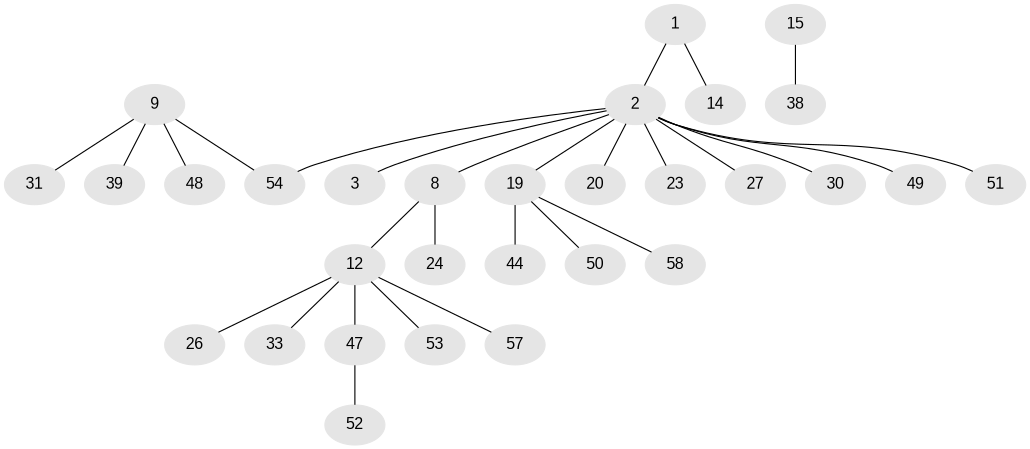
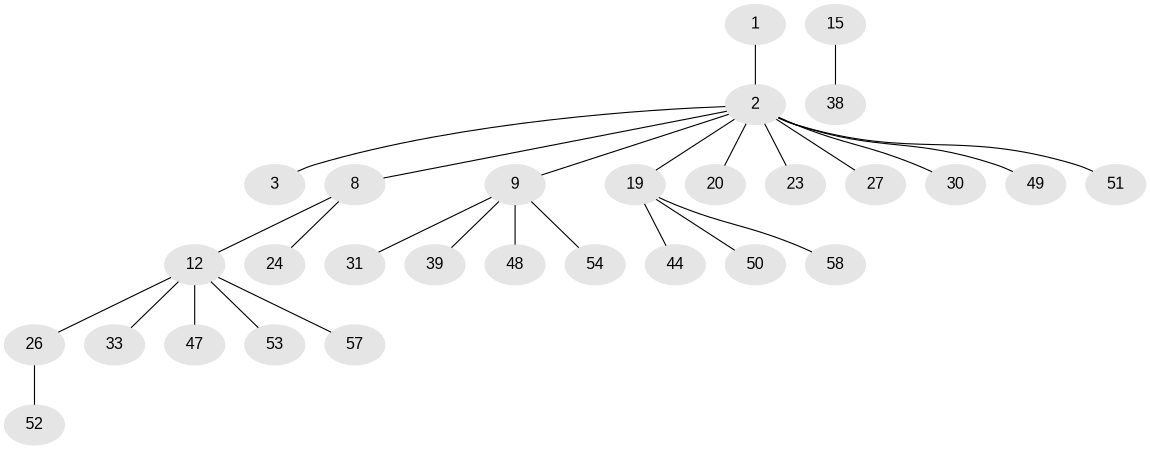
node "14": removed
edge "2" -- "54": now "2" -- "9"
edge "47" -- "52": now "26" -- "52"
